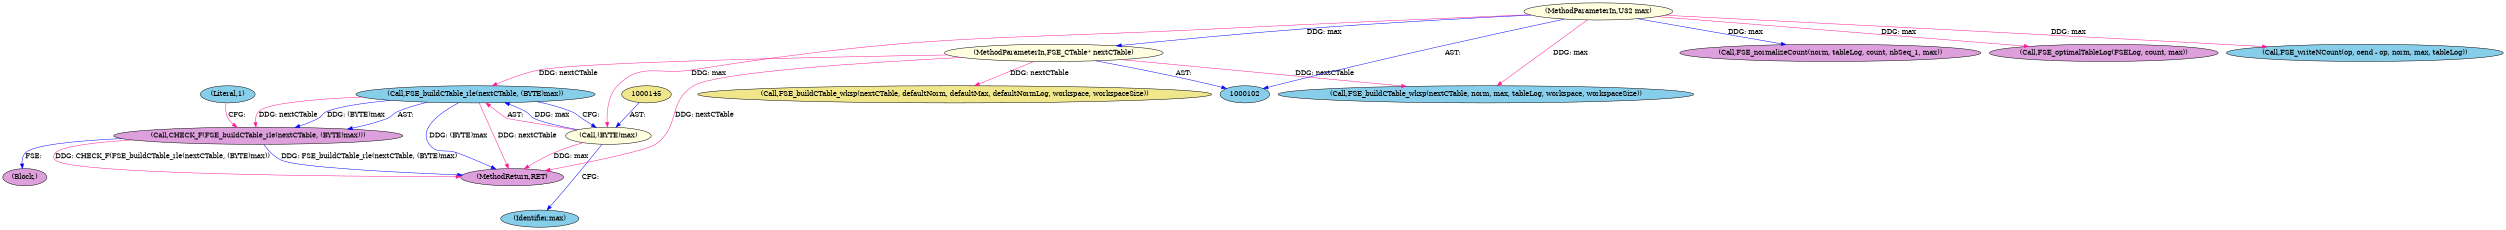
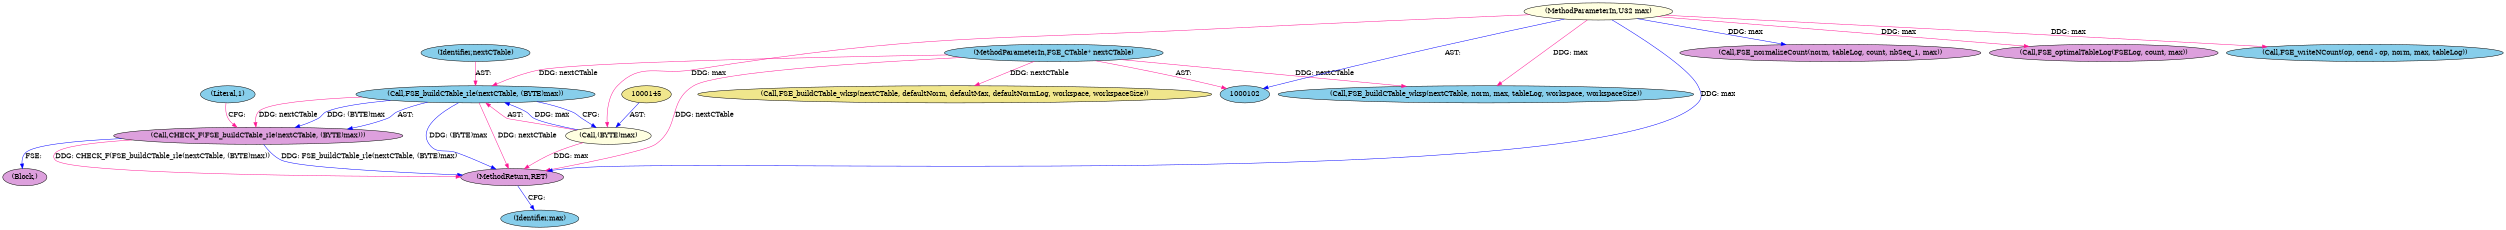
edge "(MethodParameterIn,U32 max)" -> "(MethodParameterIn,FSE_CTable* nextCTable)": now "(MethodParameterIn,U32 max)" -> "(MethodReturn,RET)"
node "(Identifier,nextCTable)": added
node "(MethodParameterIn,FSE_CTable* nextCTable)": fillcolor lightyellow -> skyblue
edge "(MethodParameterIn,FSE_CTable* nextCTable)" -> "1000102": color blue -> deeppink
edge "(Call,(BYTE)max)" -> "(Identifier,max)": now "(MethodReturn,RET)" -> "(Identifier,max)"
